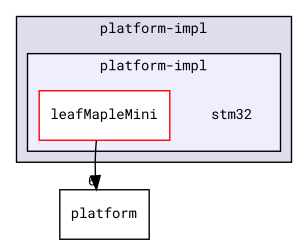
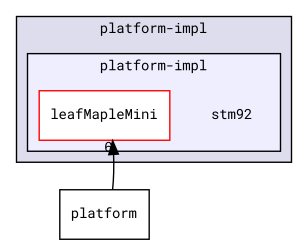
node "stm32": label "stm32" -> "stm92"
edge "leafMapleMini" -> "platform": reversed
